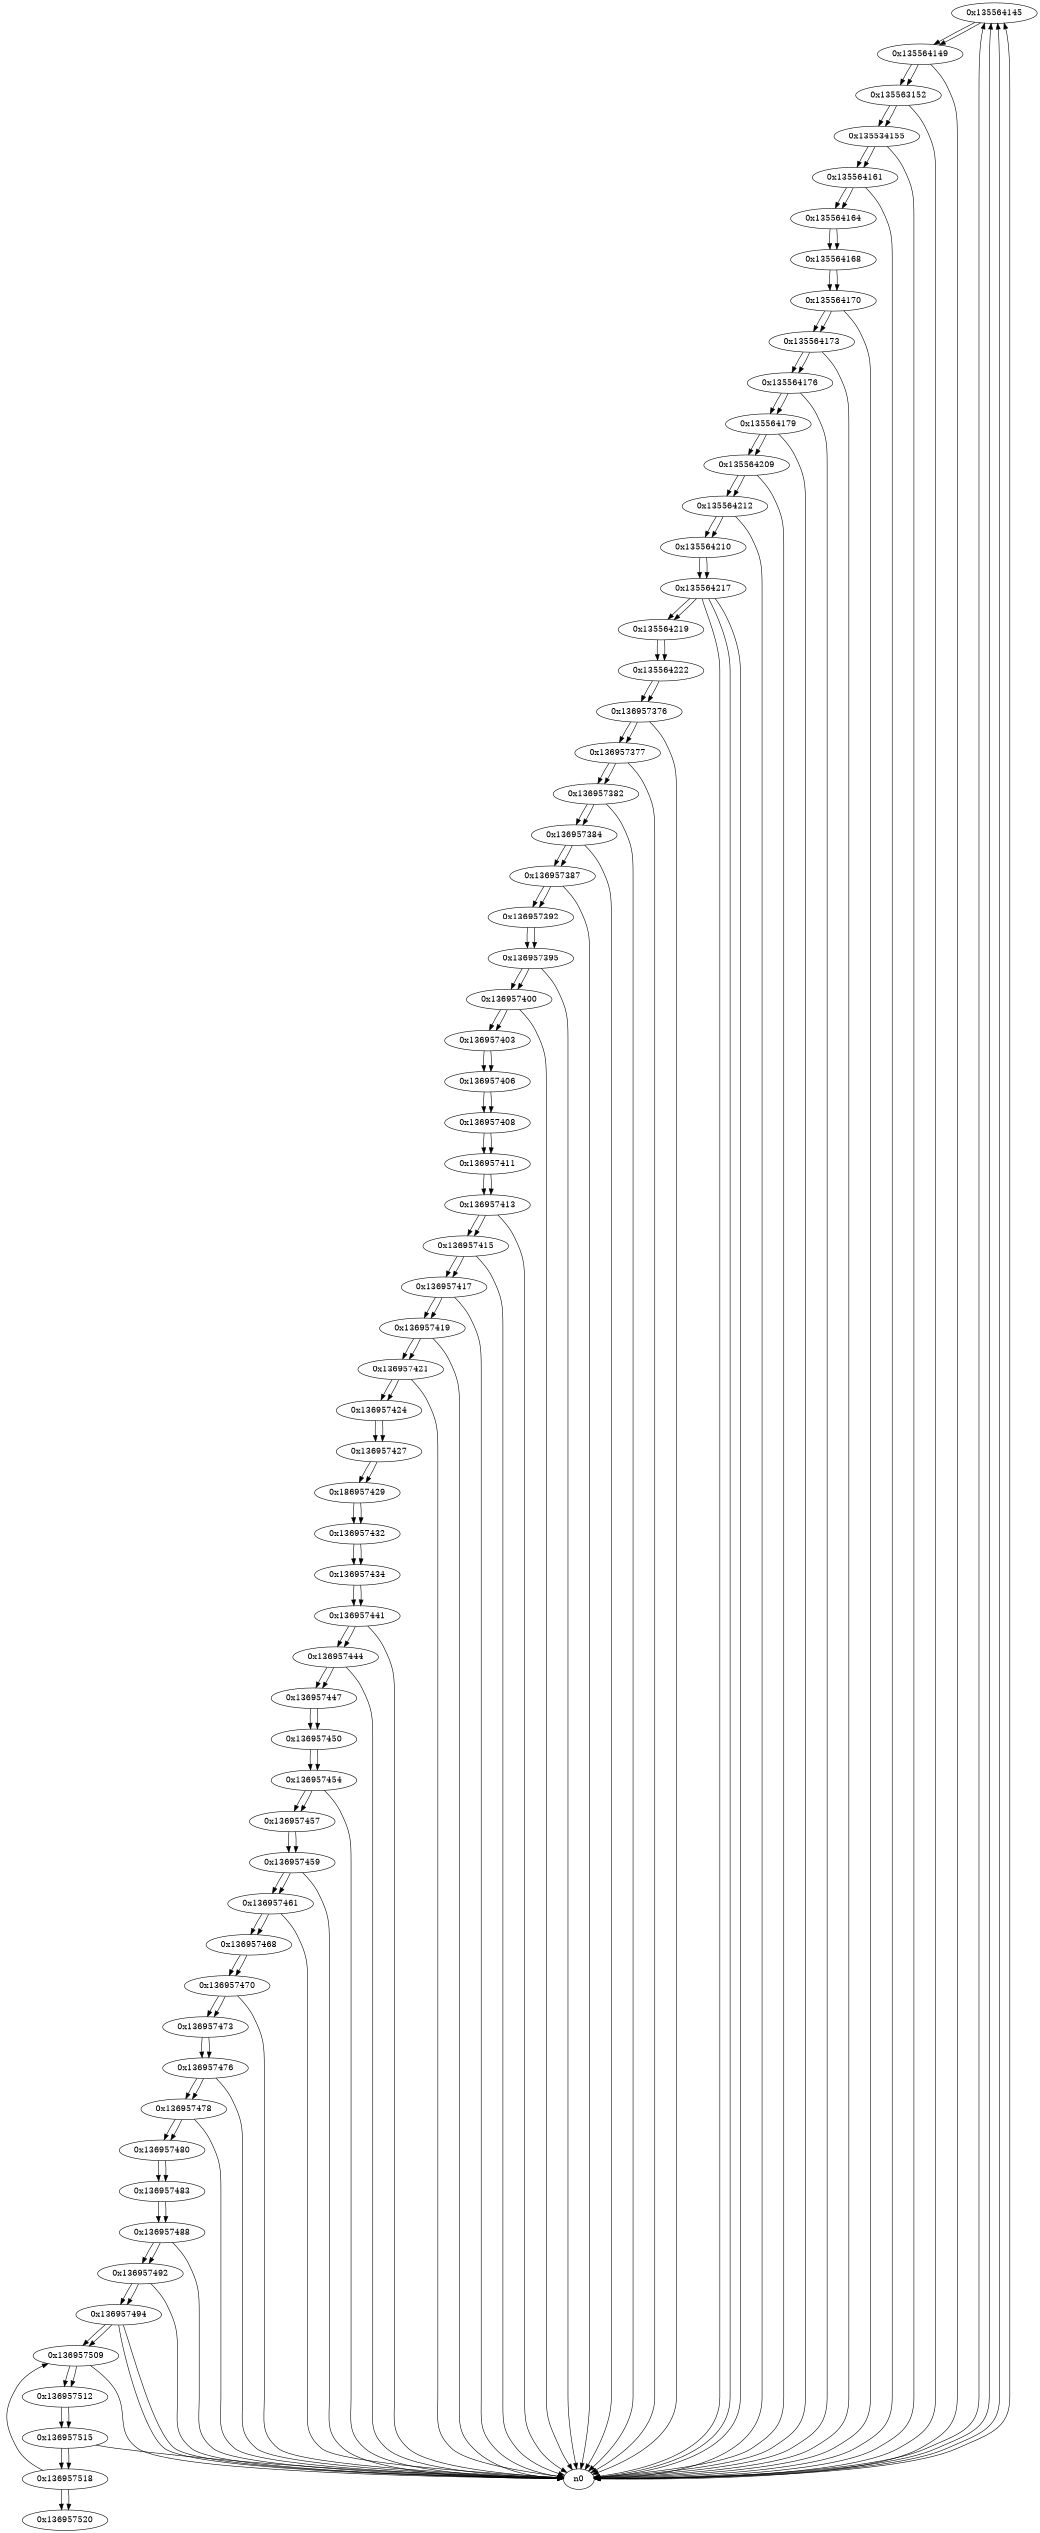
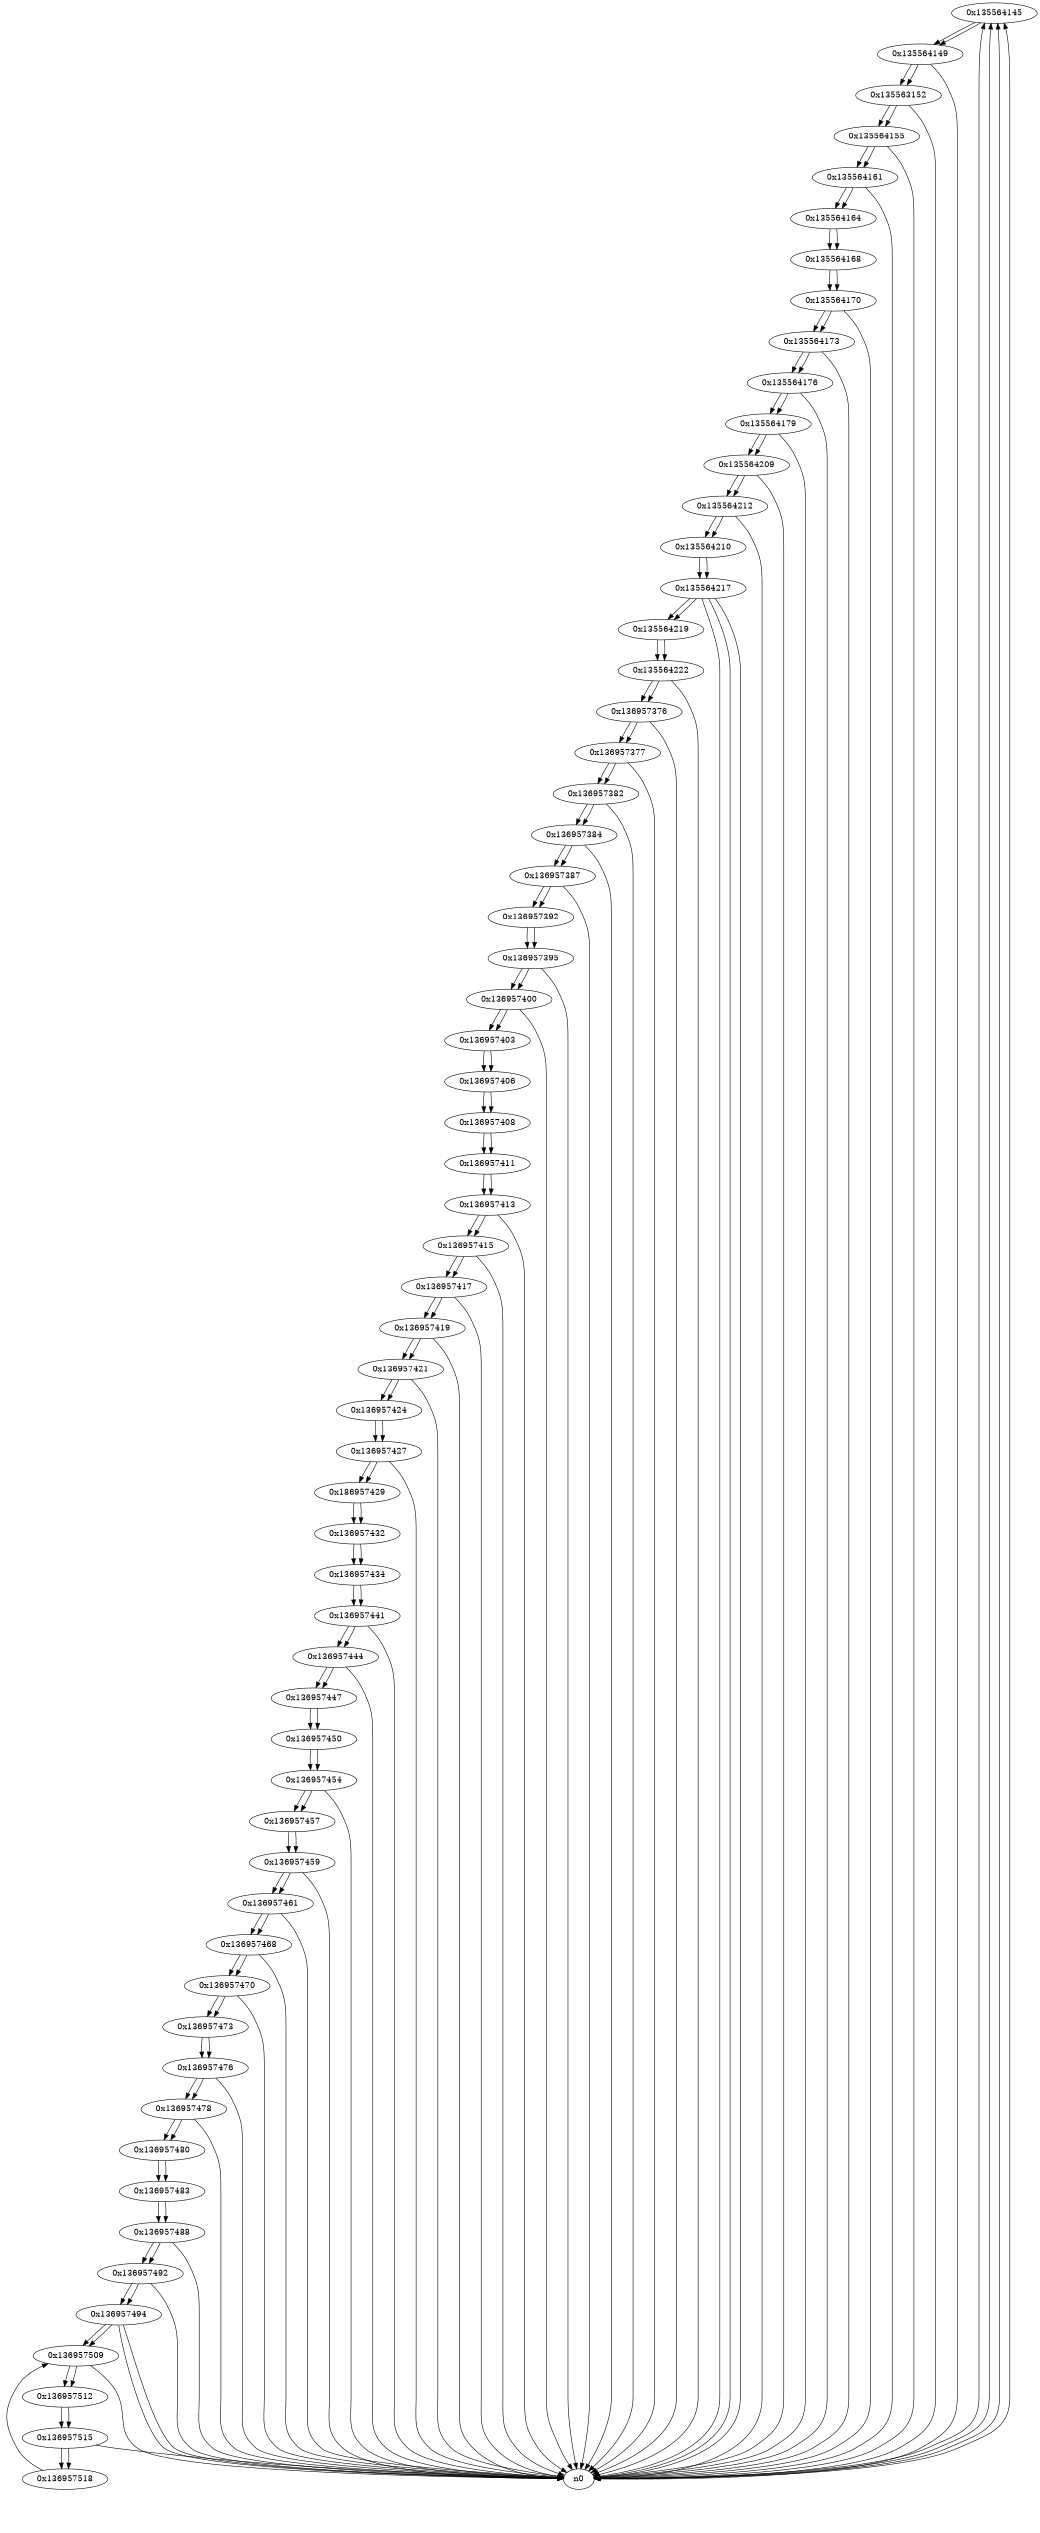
node "0x135534155": label "0x135534155" -> "0x135564155"
edge "0x135564222" -> "n0": added
edge "0x136957427" -> "n0": added
edge "0x136957468" -> "n0": added
node "0x136957520": removed
